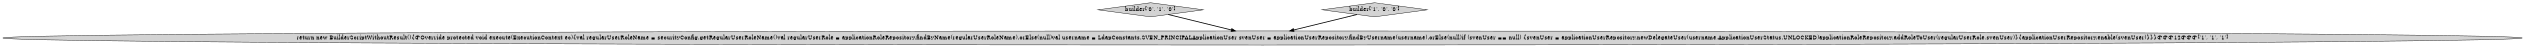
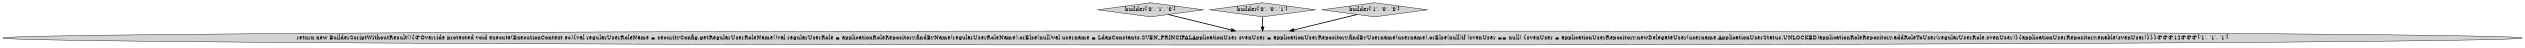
node "builder['0', '0', '1']": added
